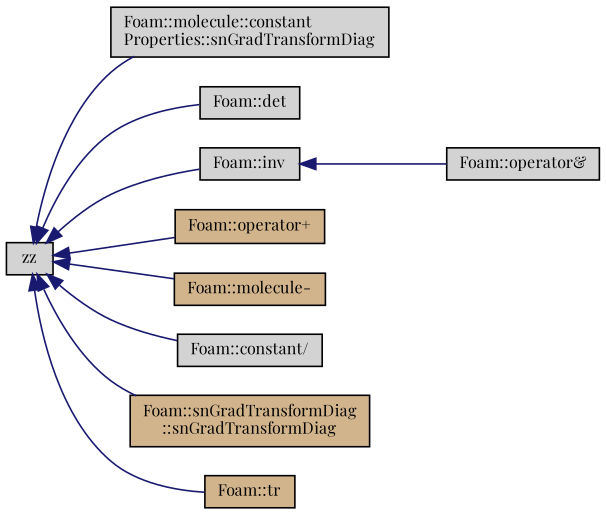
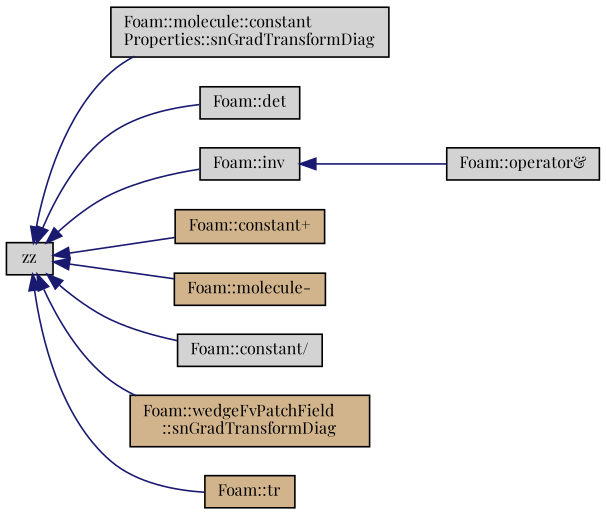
node "Foam::operator+": label "Foam::operator+" -> "Foam::constant+"
node "Foam::snGradTransformDiag ::snGradTransformDiag": label "Foam::snGradTransformDiag ::snGradTransformDiag" -> "Foam::wedgeFvPatchField ::snGradTransformDiag"
